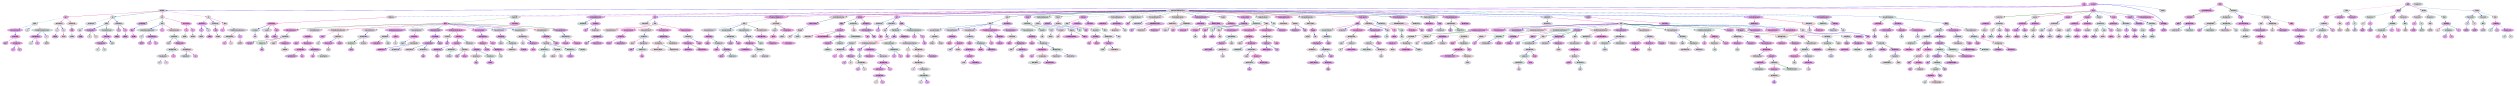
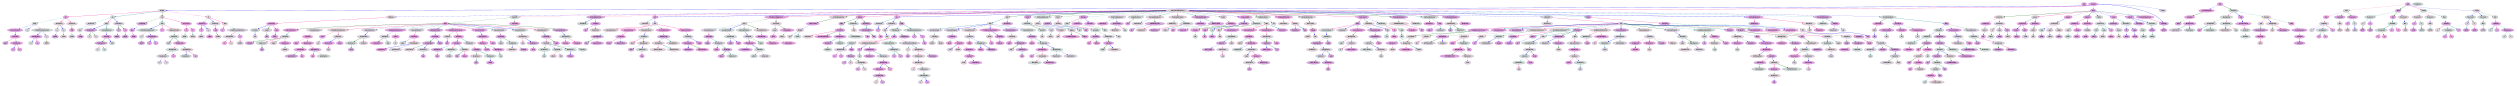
edge "SafeMath" -> "mul": color deeppink -> darkgreen
